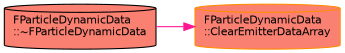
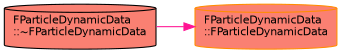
node "FParticleDynamicData ::ClearEmitterDataArray": label "FParticleDynamicData ::ClearEmitterDataArray" -> "FParticleDynamicData ::FParticleDynamicData"
